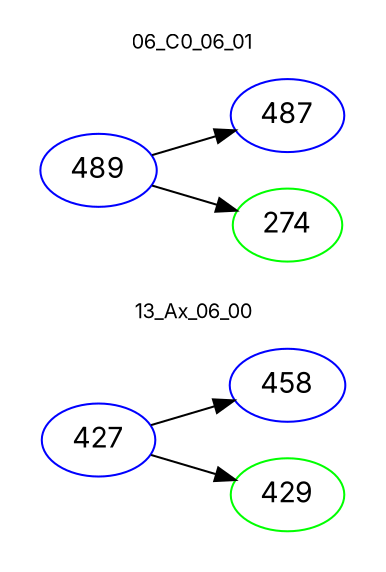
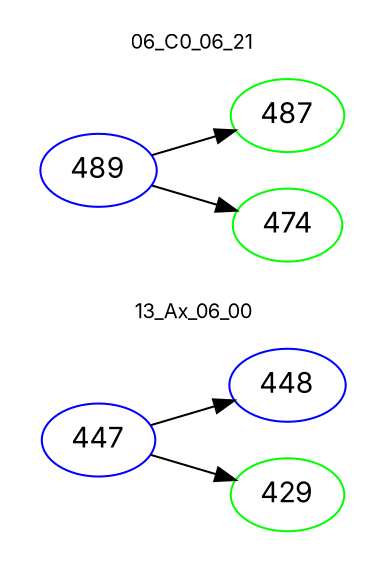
cluster "06_C0_06_01": label "06_C0_06_01" -> "06_C0_06_21"
node "487": color blue -> green
node "274": label "274" -> "474"
node "458": label "458" -> "448"
node "427": label "427" -> "447"
